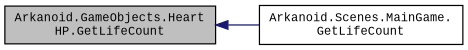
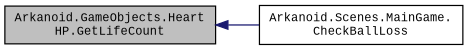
node "Arkanoid.Scenes.MainGame. GetLifeCount": label "Arkanoid.Scenes.MainGame. GetLifeCount" -> "Arkanoid.Scenes.MainGame. CheckBallLoss"
